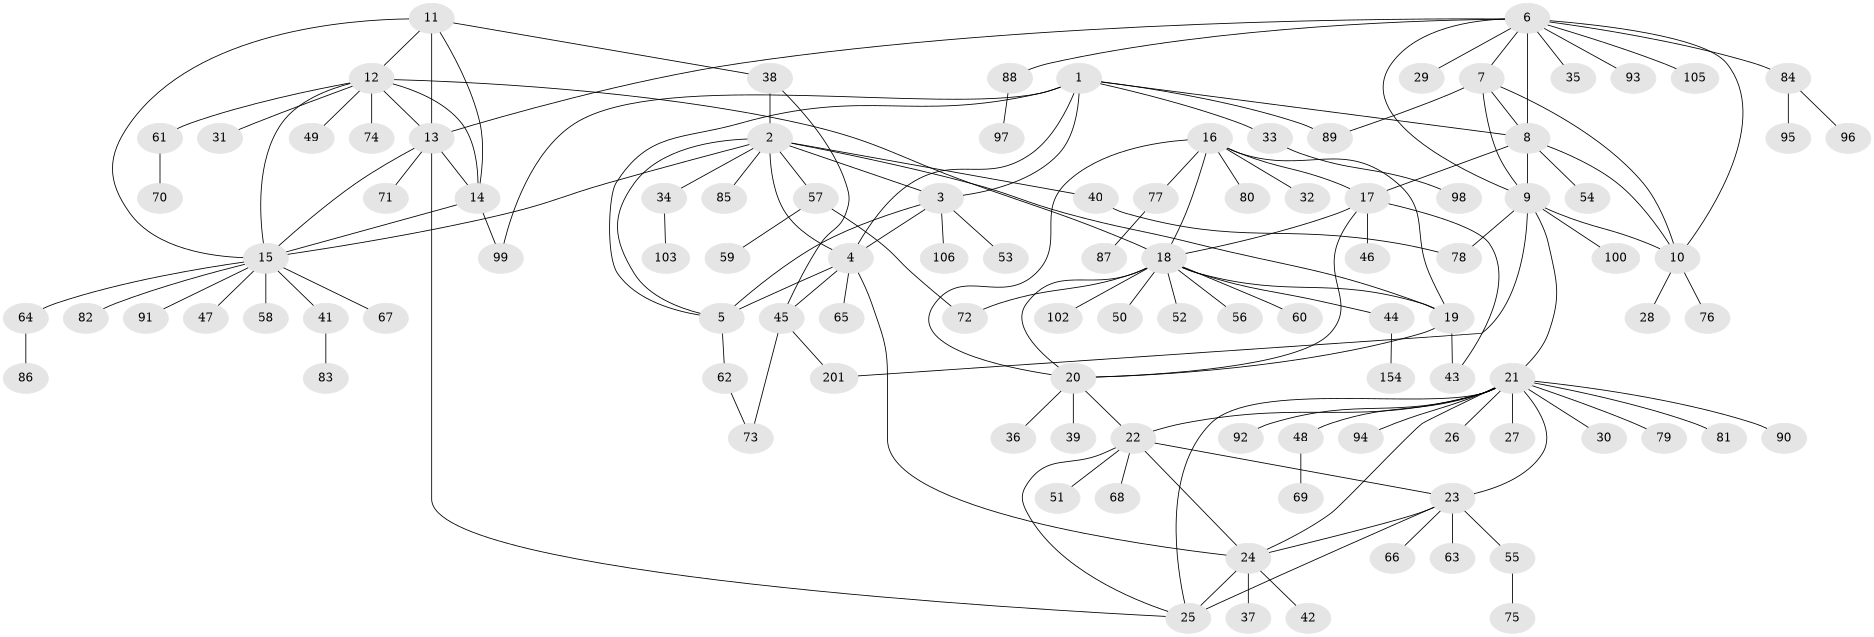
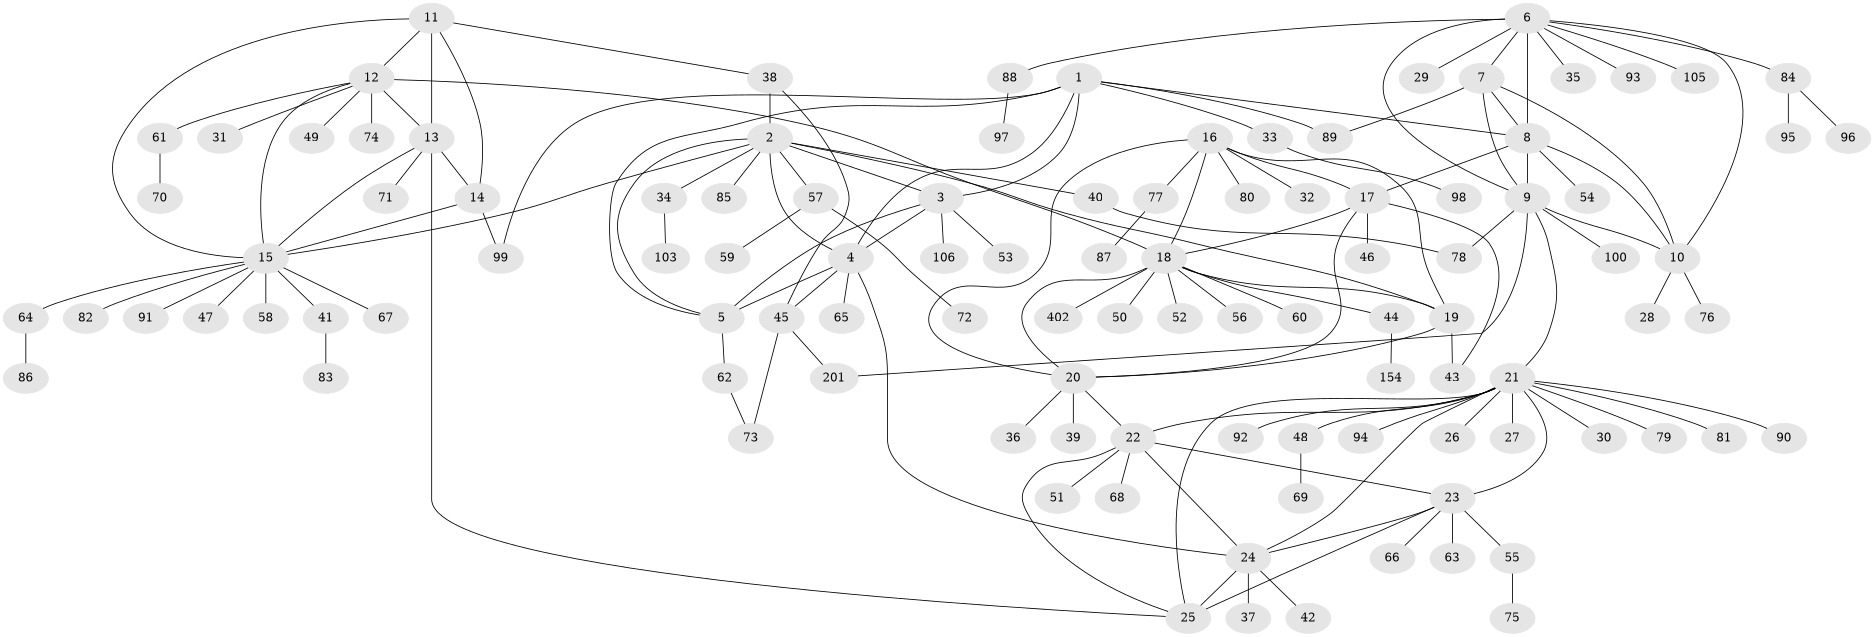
edge "6" -- "13": removed
edge "12" -- "14": removed
edge "18" -- "72": removed
node "102": label "102" -> "402"
